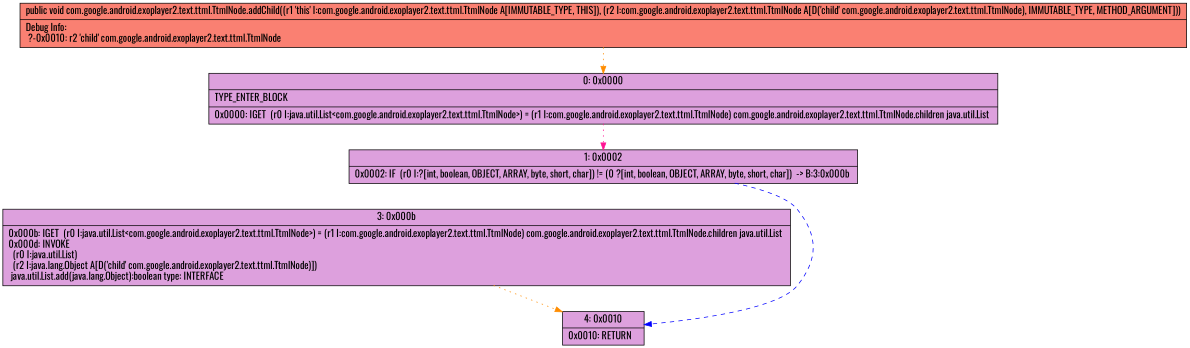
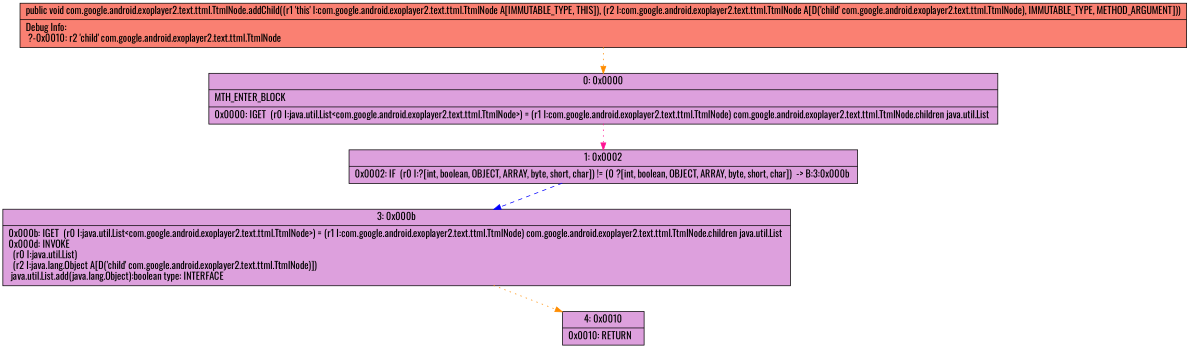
node "0: 0x0000": text "TYPE_ENTER_BLOCK" -> "MTH_ENTER_BLOCK"
edge "1: 0x0002" -> "4: 0x0010": now "1: 0x0002" -> "3: 0x000b"
